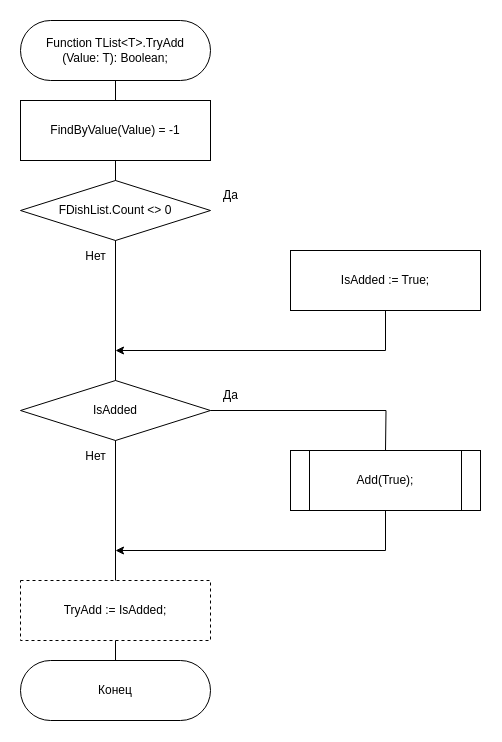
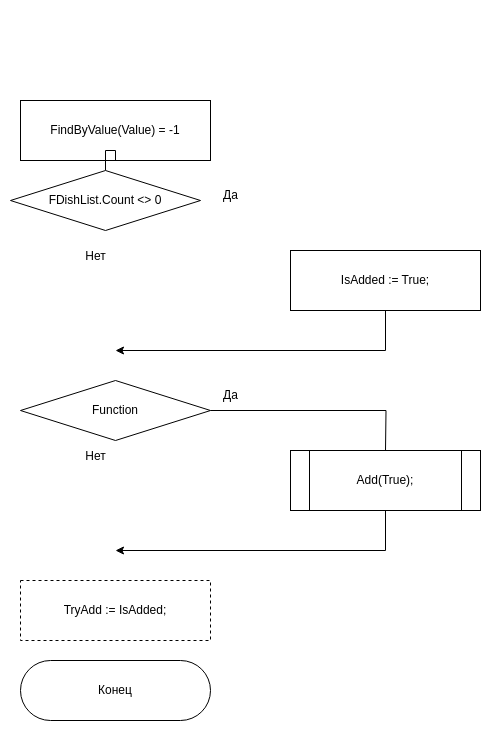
node "Function TList<T>.TryAdd (Value: T): Boolean;": removed
node "FDishList.Count <> 0": moved (116, 211) -> (106, 201)
edge "Function TList<T>.TryAdd (Value: T): Boolean;" -- "Конец": removed
node "IsAdded": label "IsAdded" -> "Function"
